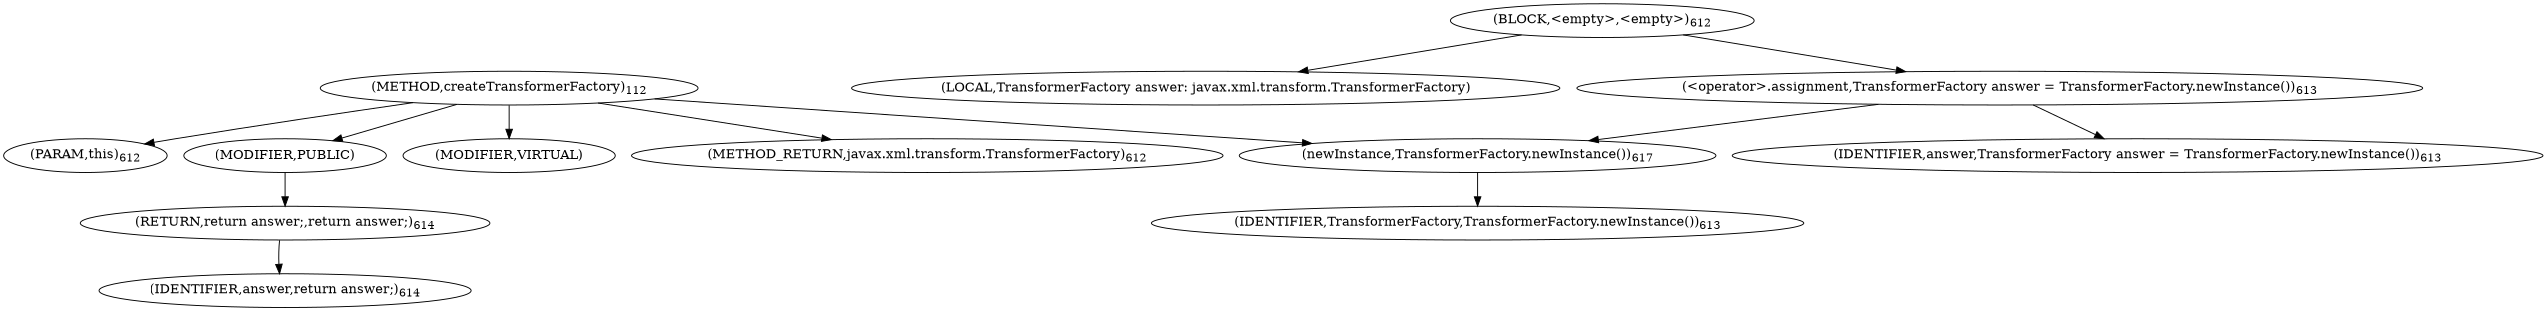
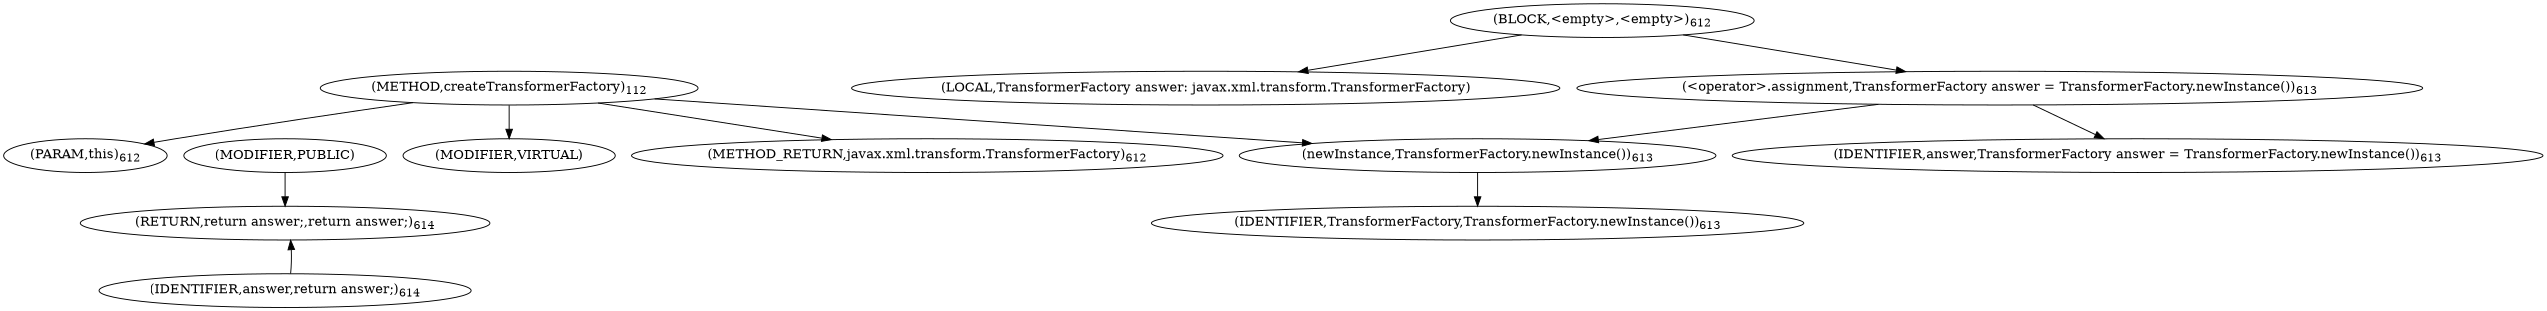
edge "(METHOD,createTransformerFactory)" -> "(MODIFIER,PUBLIC)": removed
node "(newInstance,TransformerFactory.newInstance())": text "617" -> "613"
edge "(RETURN,return answer;,return answer;)" -> "(IDENTIFIER,answer,return answer;)": reversed
